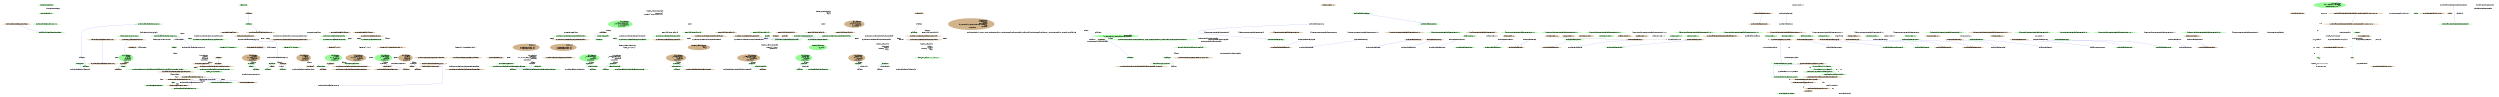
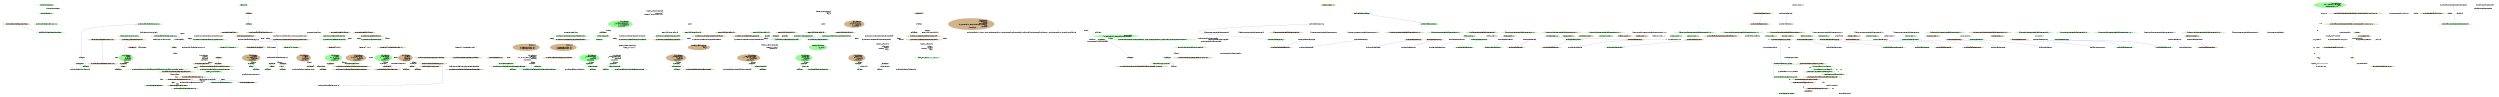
node "Entry string.Format(string, object, object, object)": removed
node "Exit Humanizer.Tests.DateHumanizeTests.OneMonthFromNow()": added
